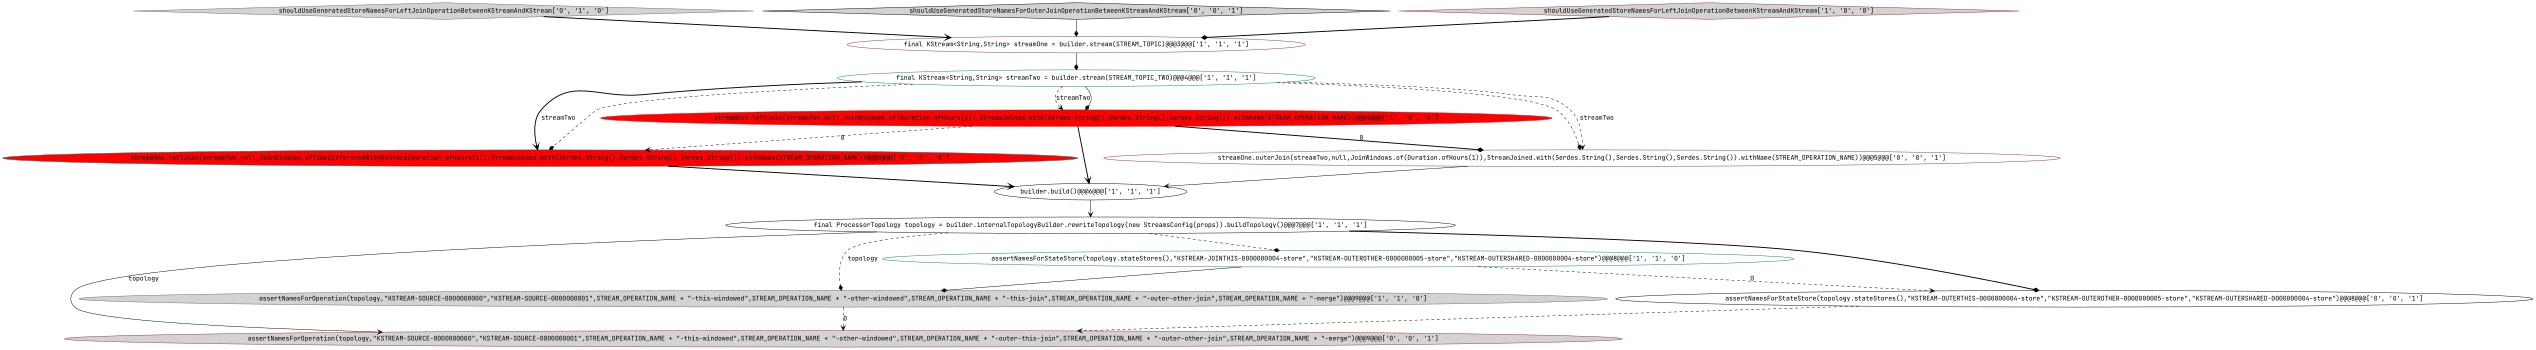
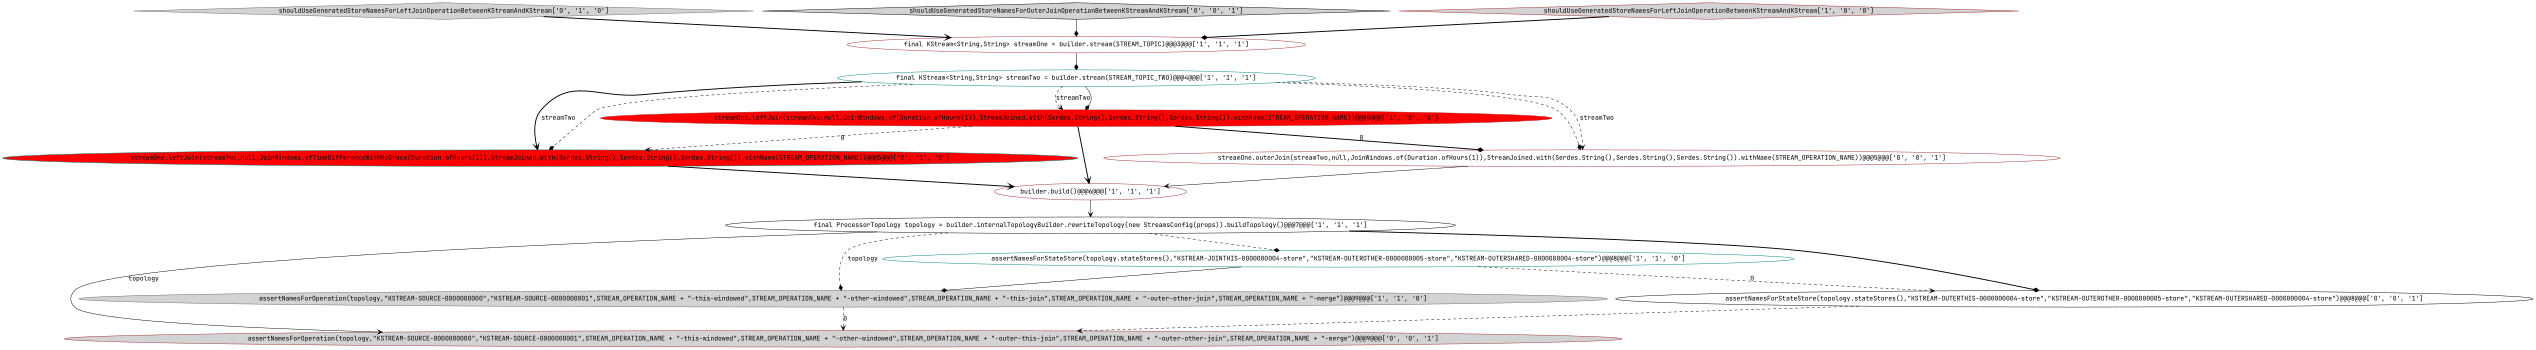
node "builder.build()@@@6@@@['1', '1', '1']": color black -> brown
